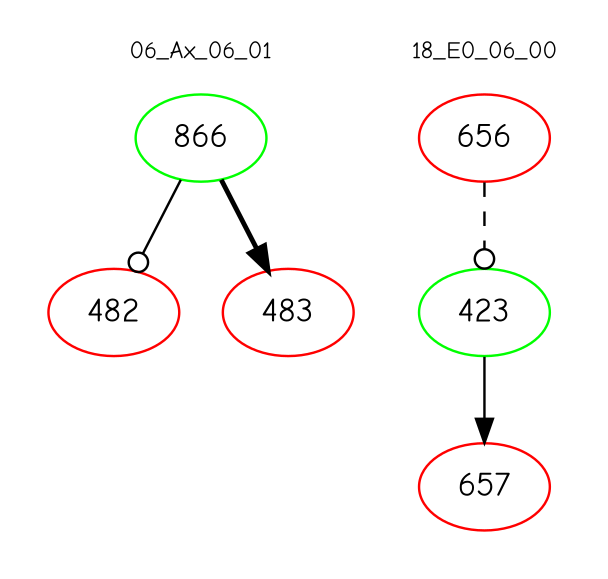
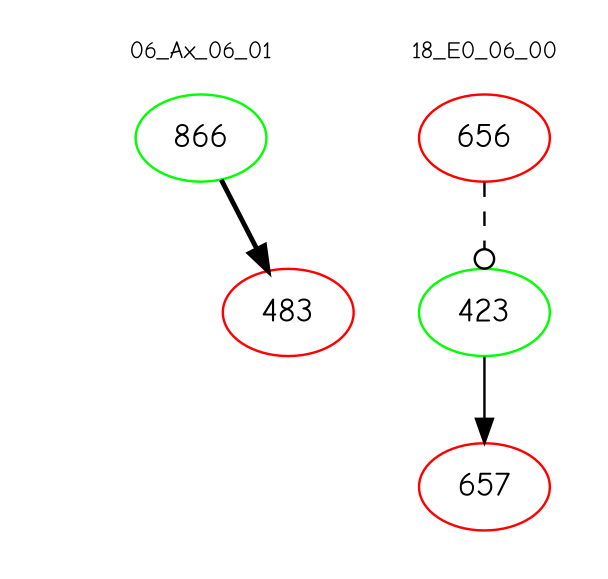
node "482": removed
